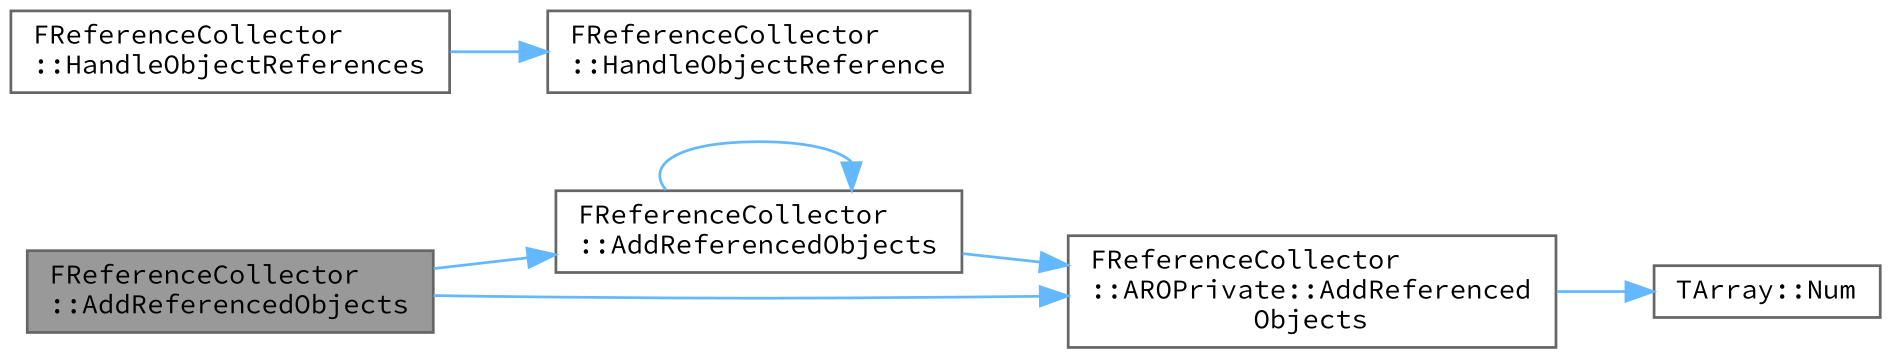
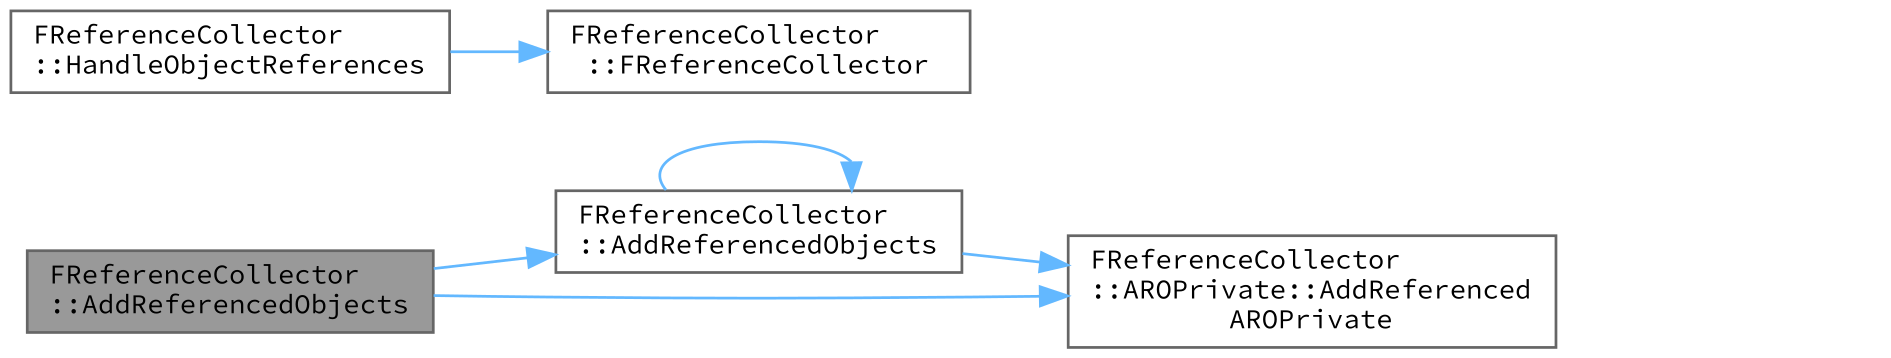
node "FReferenceCollector ::HandleObjectReference": label "FReferenceCollector ::HandleObjectReference" -> "FReferenceCollector ::FReferenceCollector"
node "FReferenceCollector ::AROPrivate::AddReferenced Objects": label "FReferenceCollector ::AROPrivate::AddReferenced Objects" -> "FReferenceCollector ::AROPrivate::AddReferenced AROPrivate"
node "TArray::Num": removed
